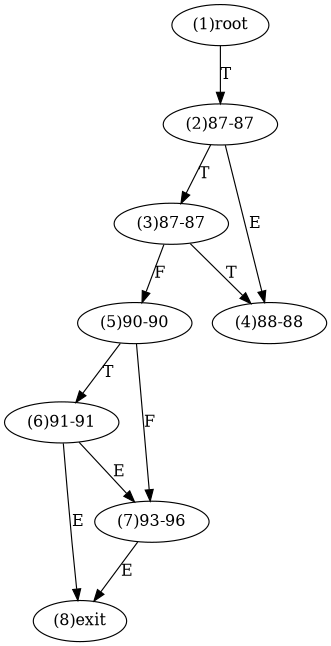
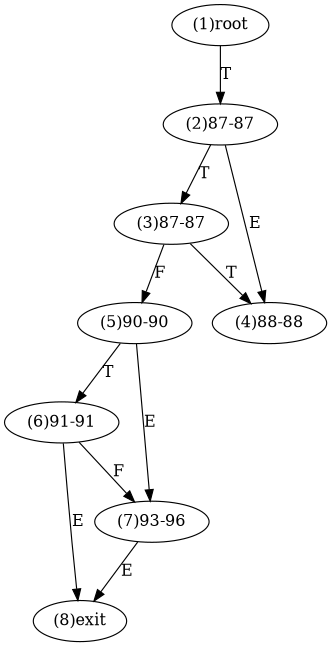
edge "(5)90-90" -> "(7)93-96": label "F" -> "E"
edge "(6)91-91" -> "(7)93-96": label "E" -> "F"
